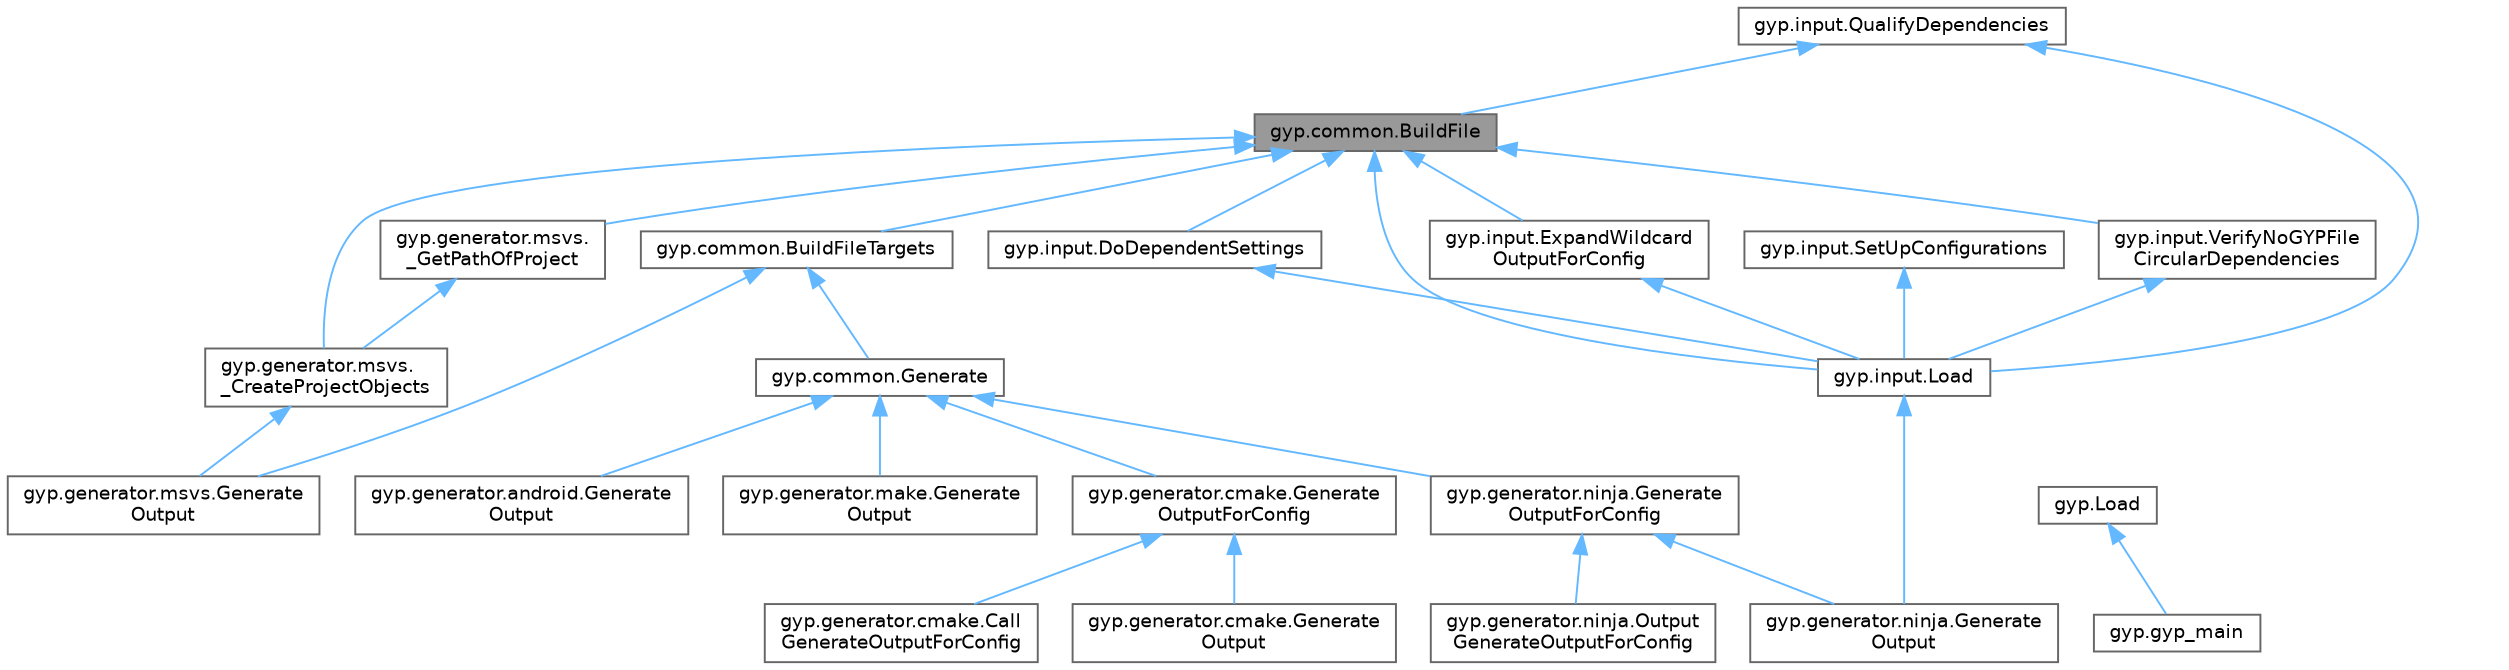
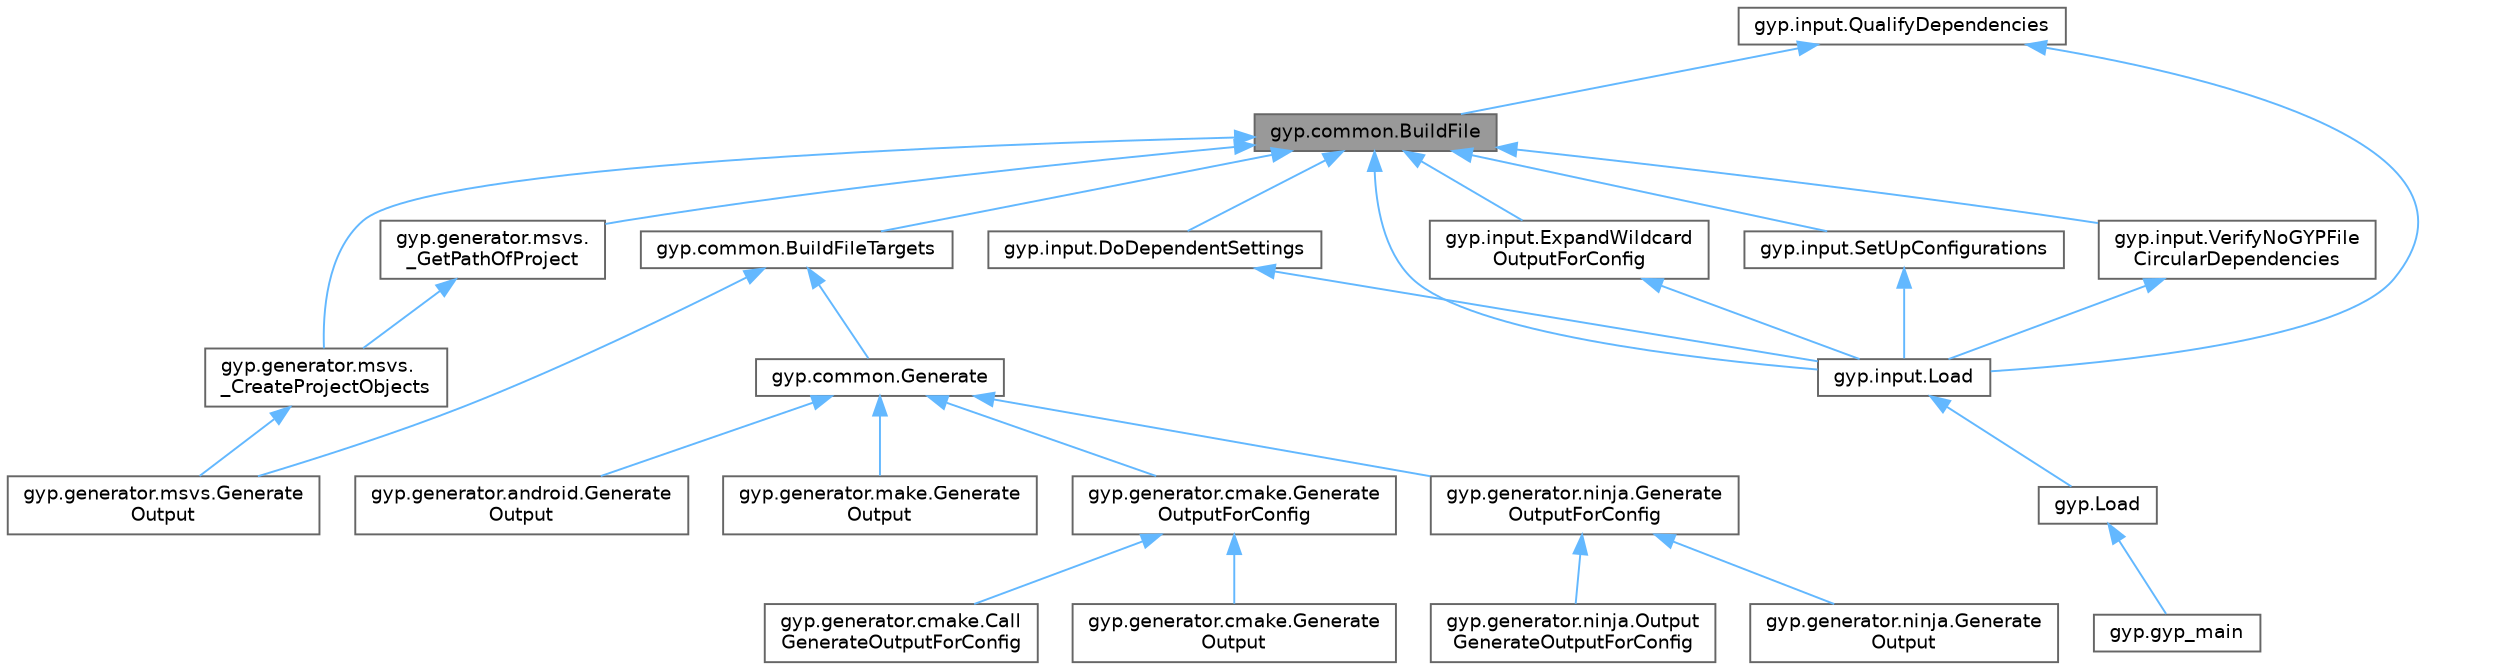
edge "gyp.input.SetUpConfigurations" -> "gyp.common.BuildFile": added
edge "gyp.generator.ninja.Generate Output" -> "gyp.input.Load": now "gyp.Load" -> "gyp.input.Load"
